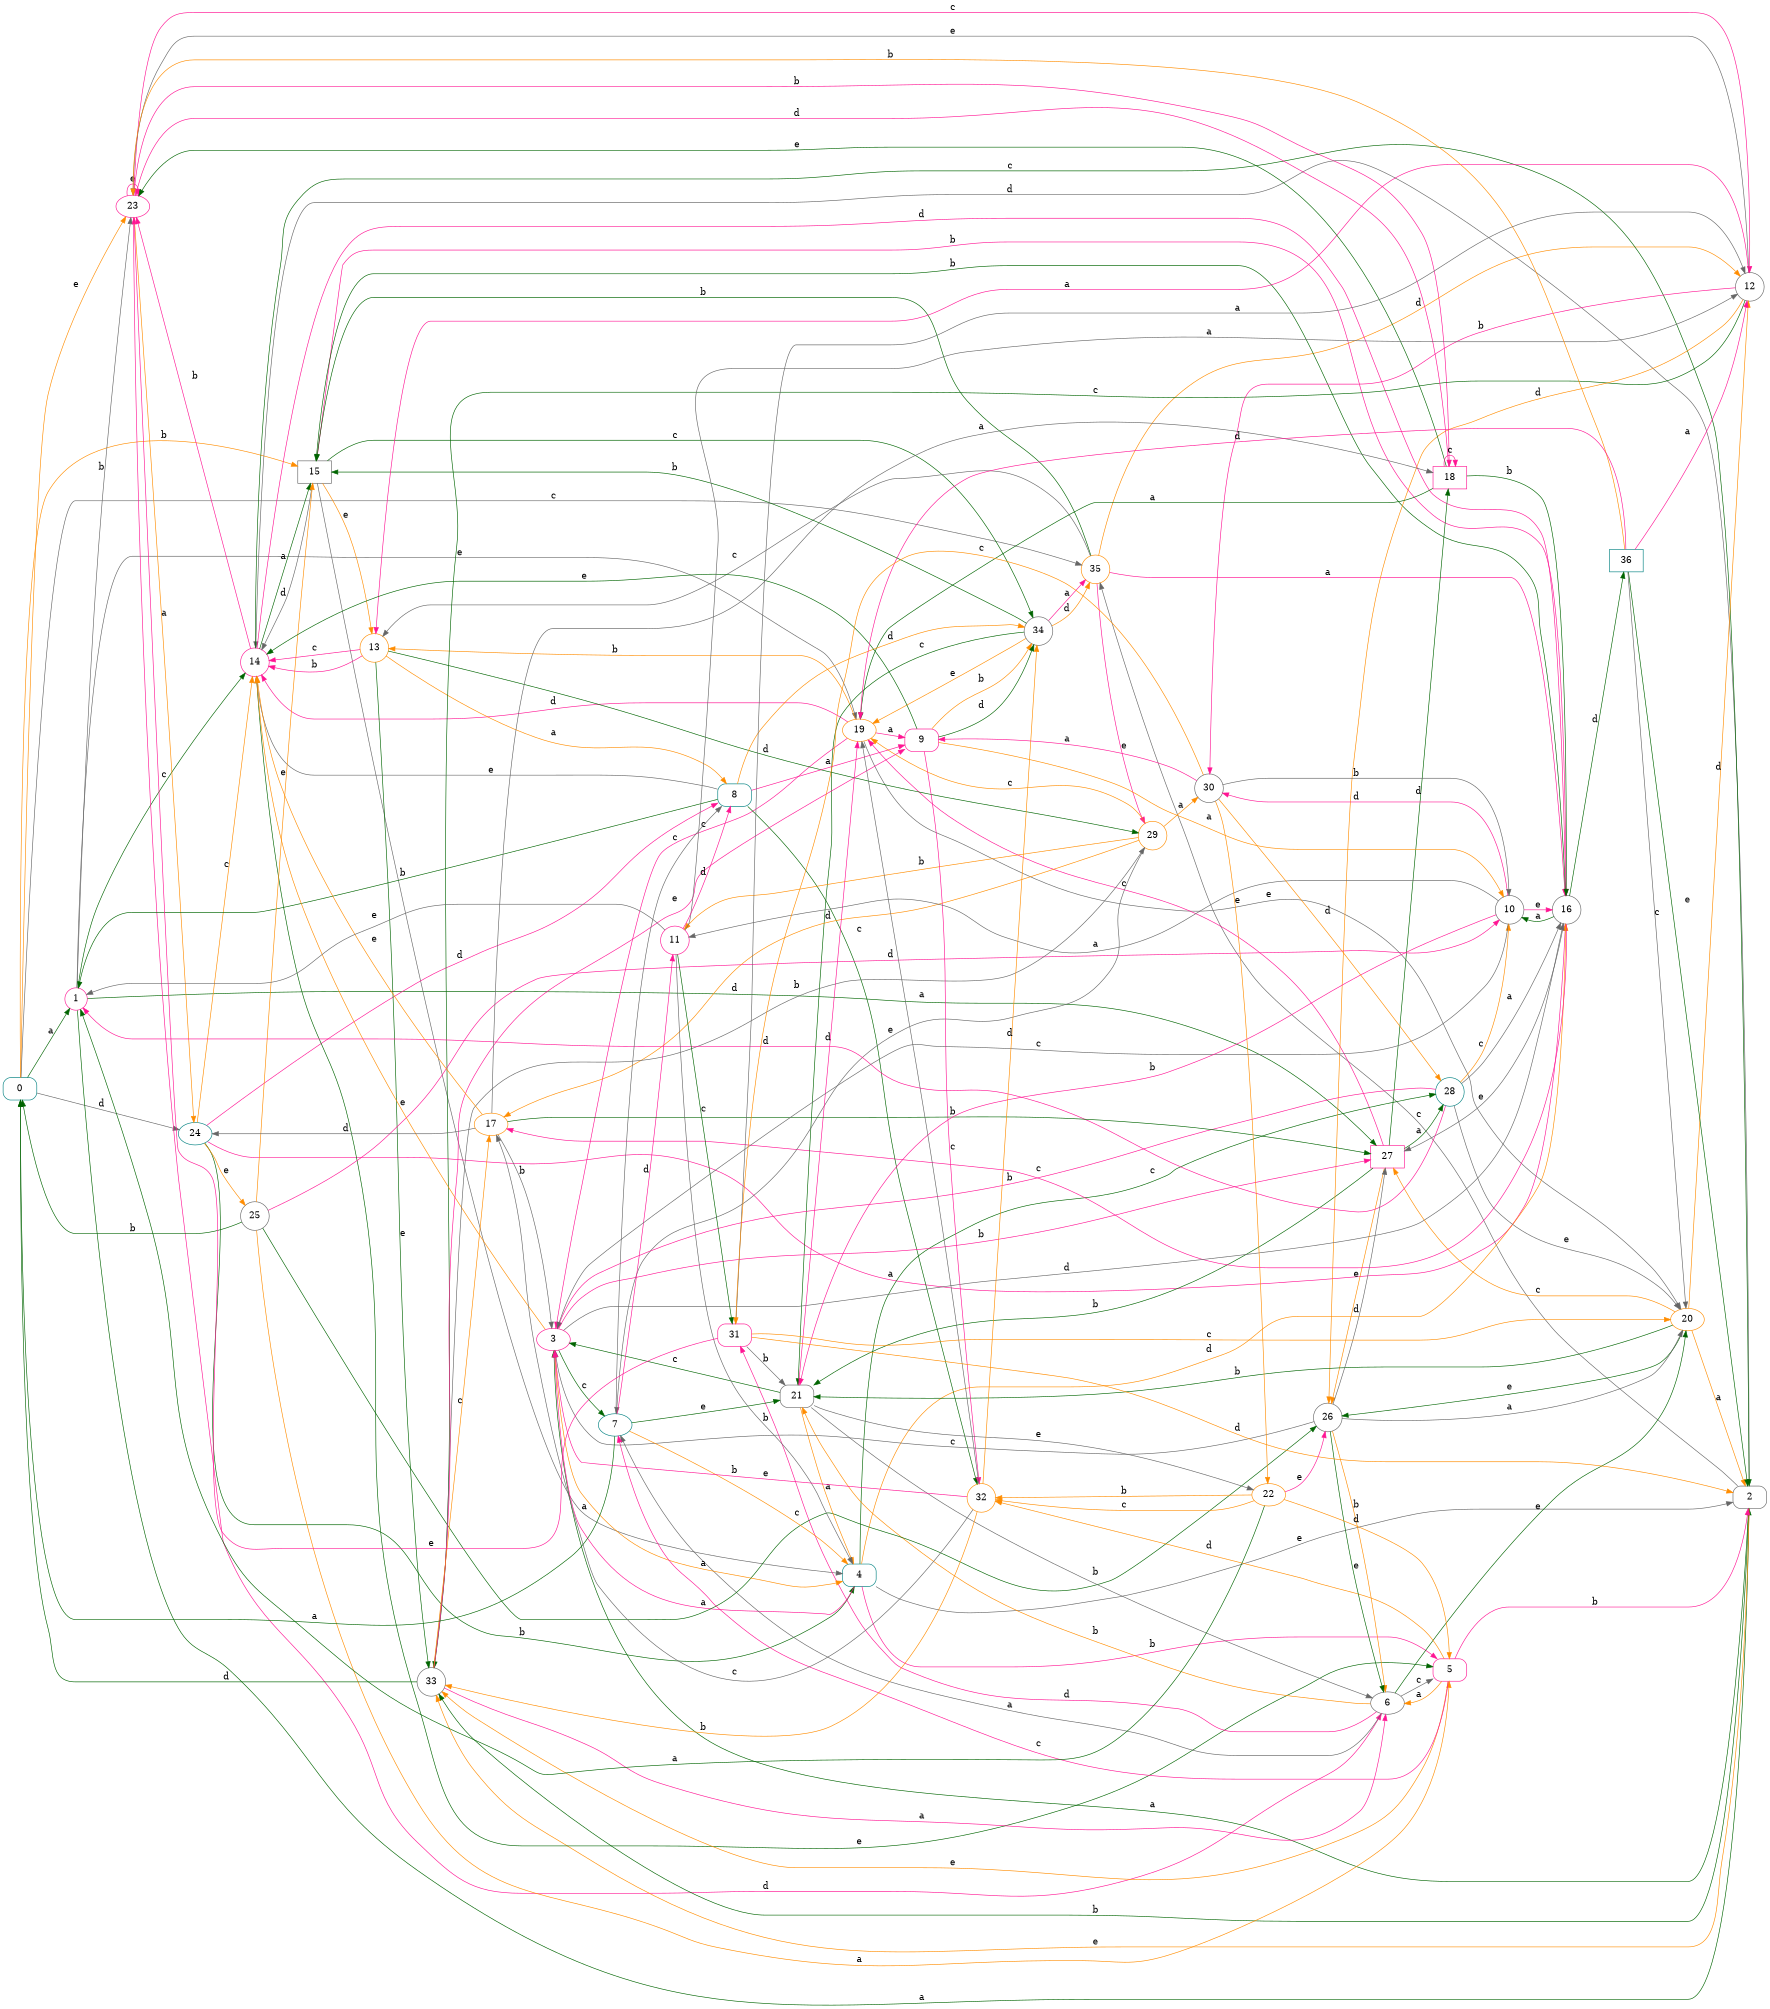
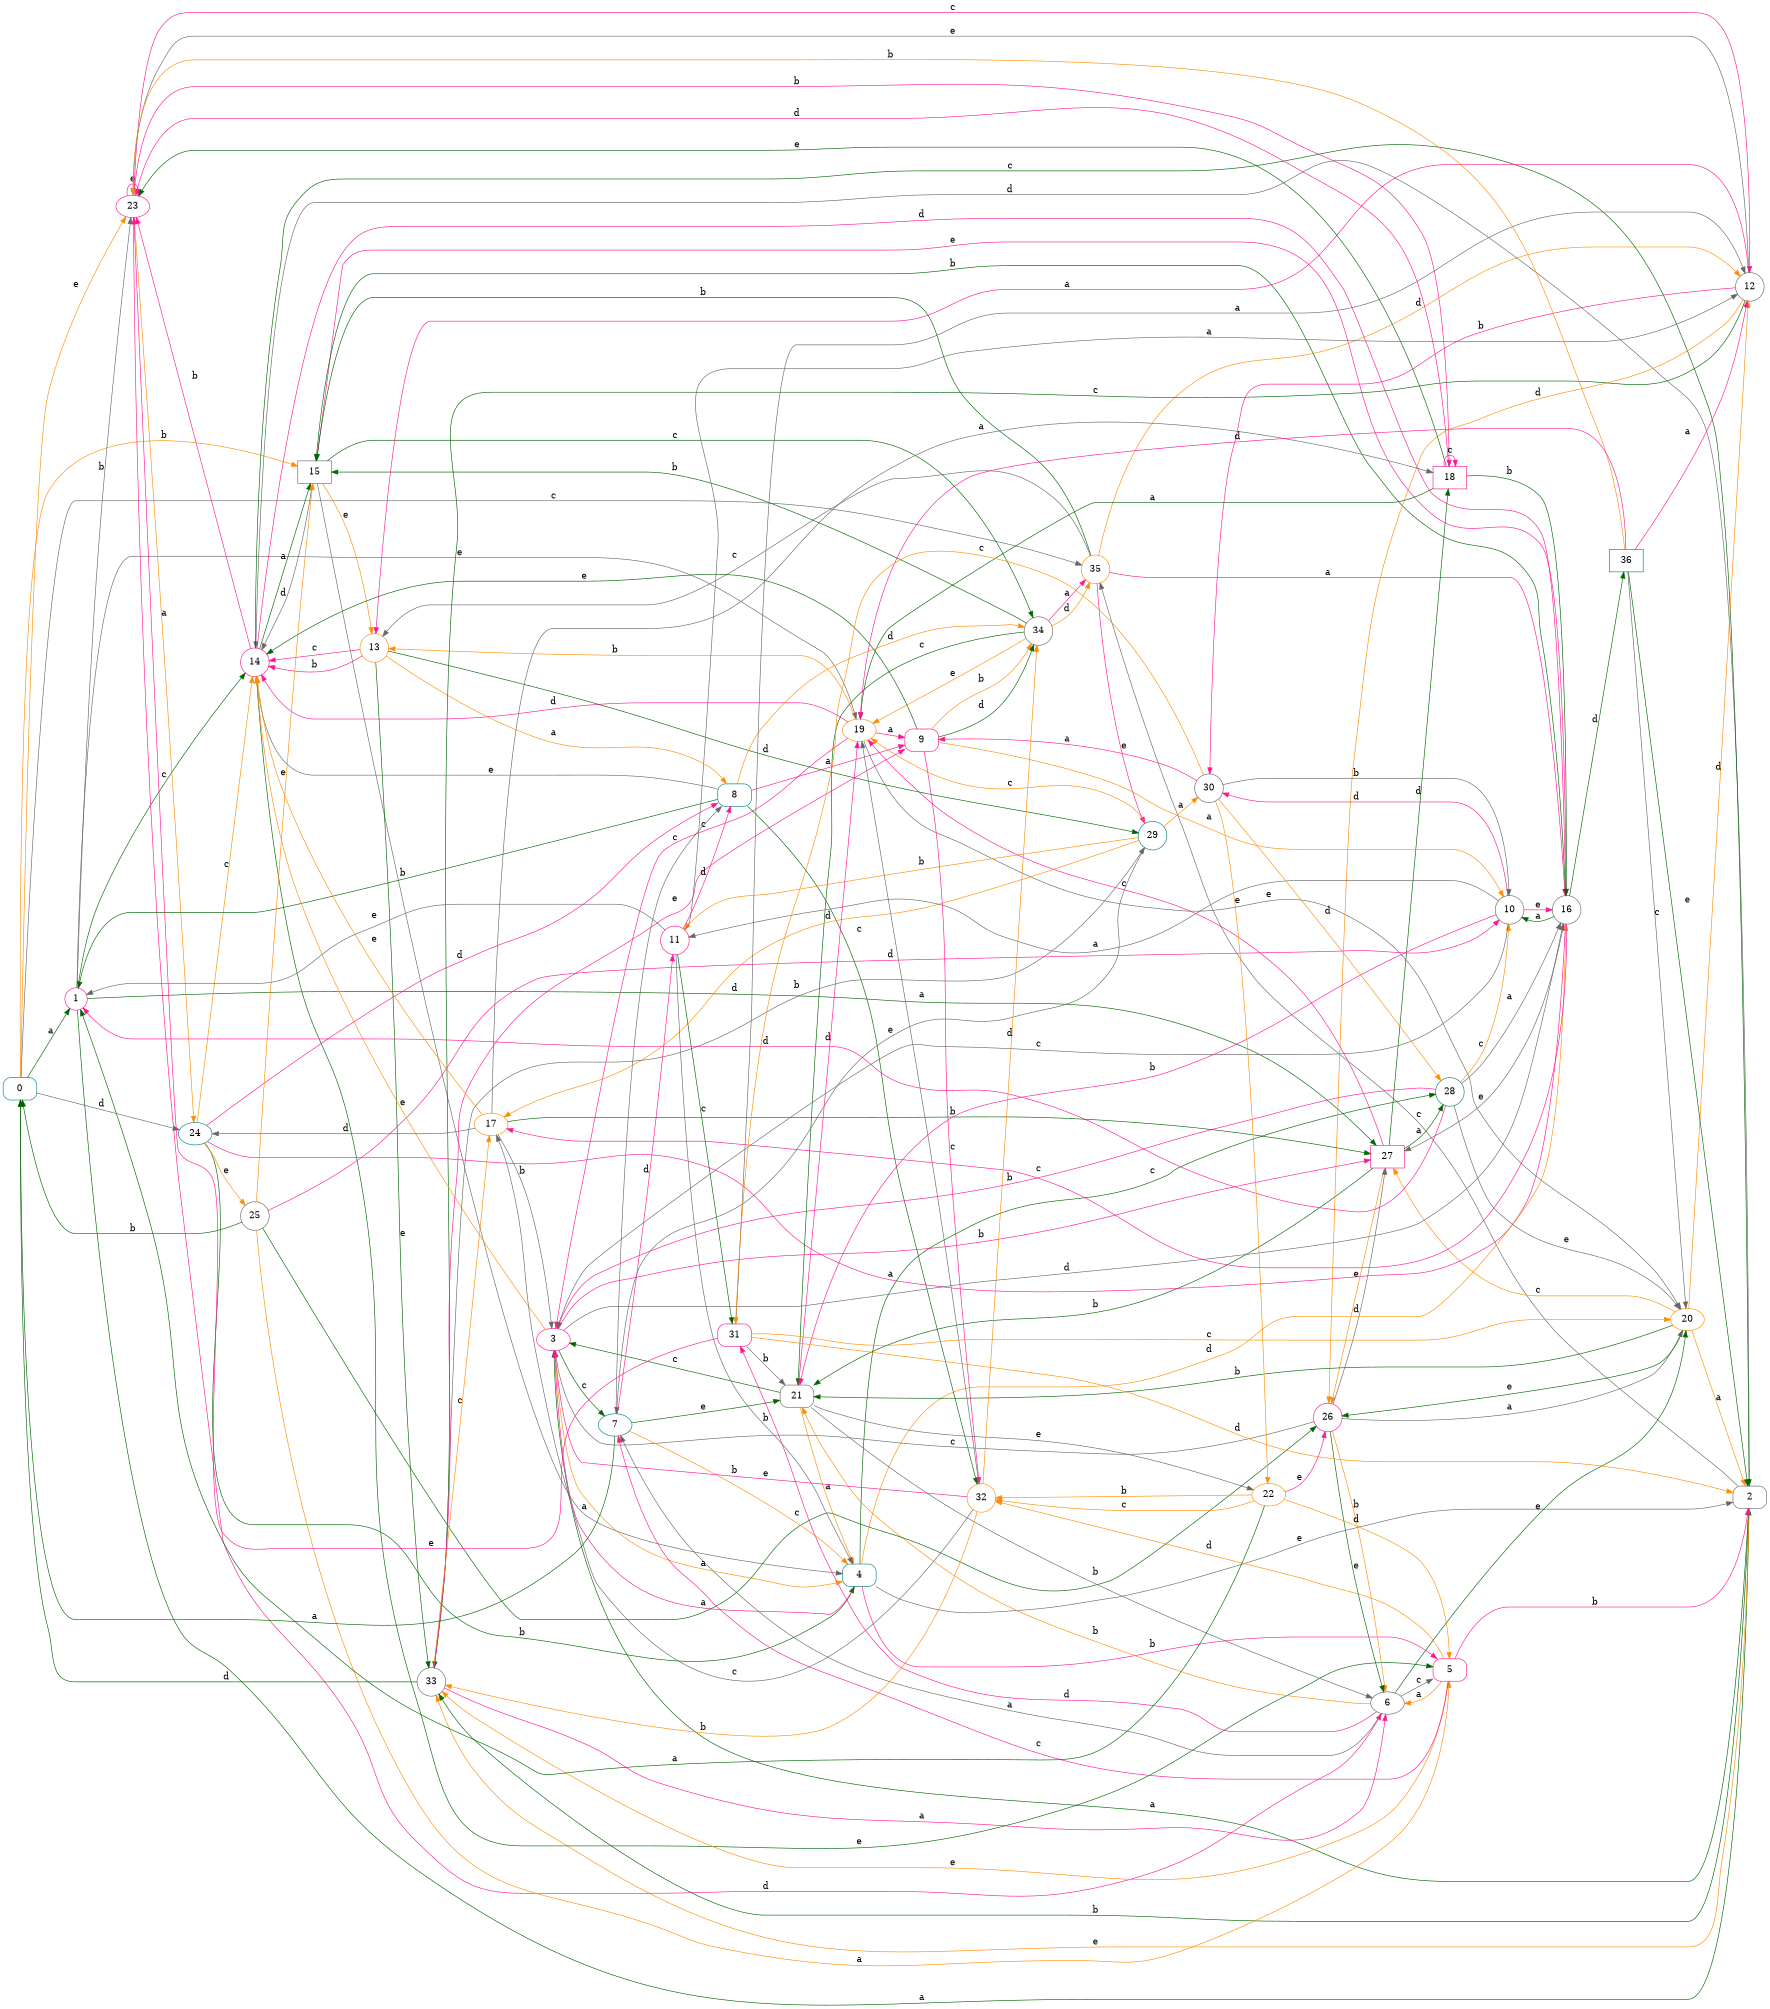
edge "15" -> "16": label "b" -> "e"
node "29": color darkorange -> teal
node "26": color gray40 -> deeppink
